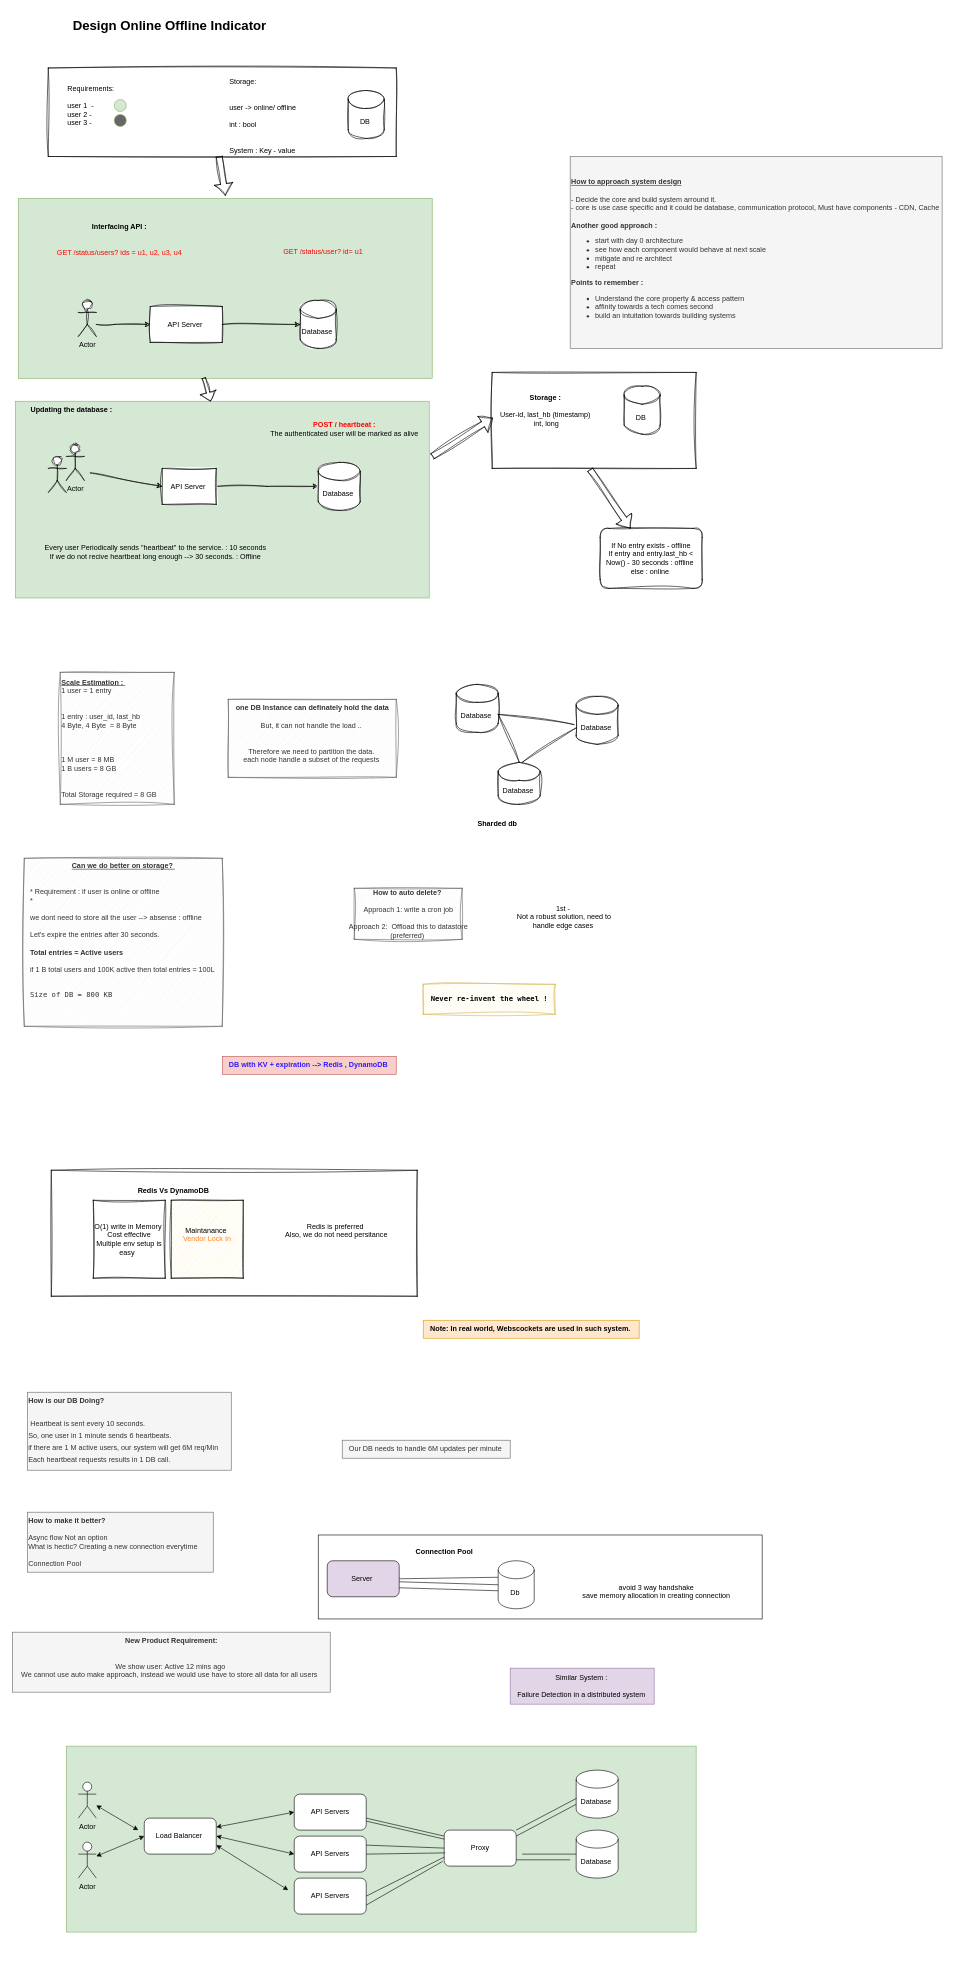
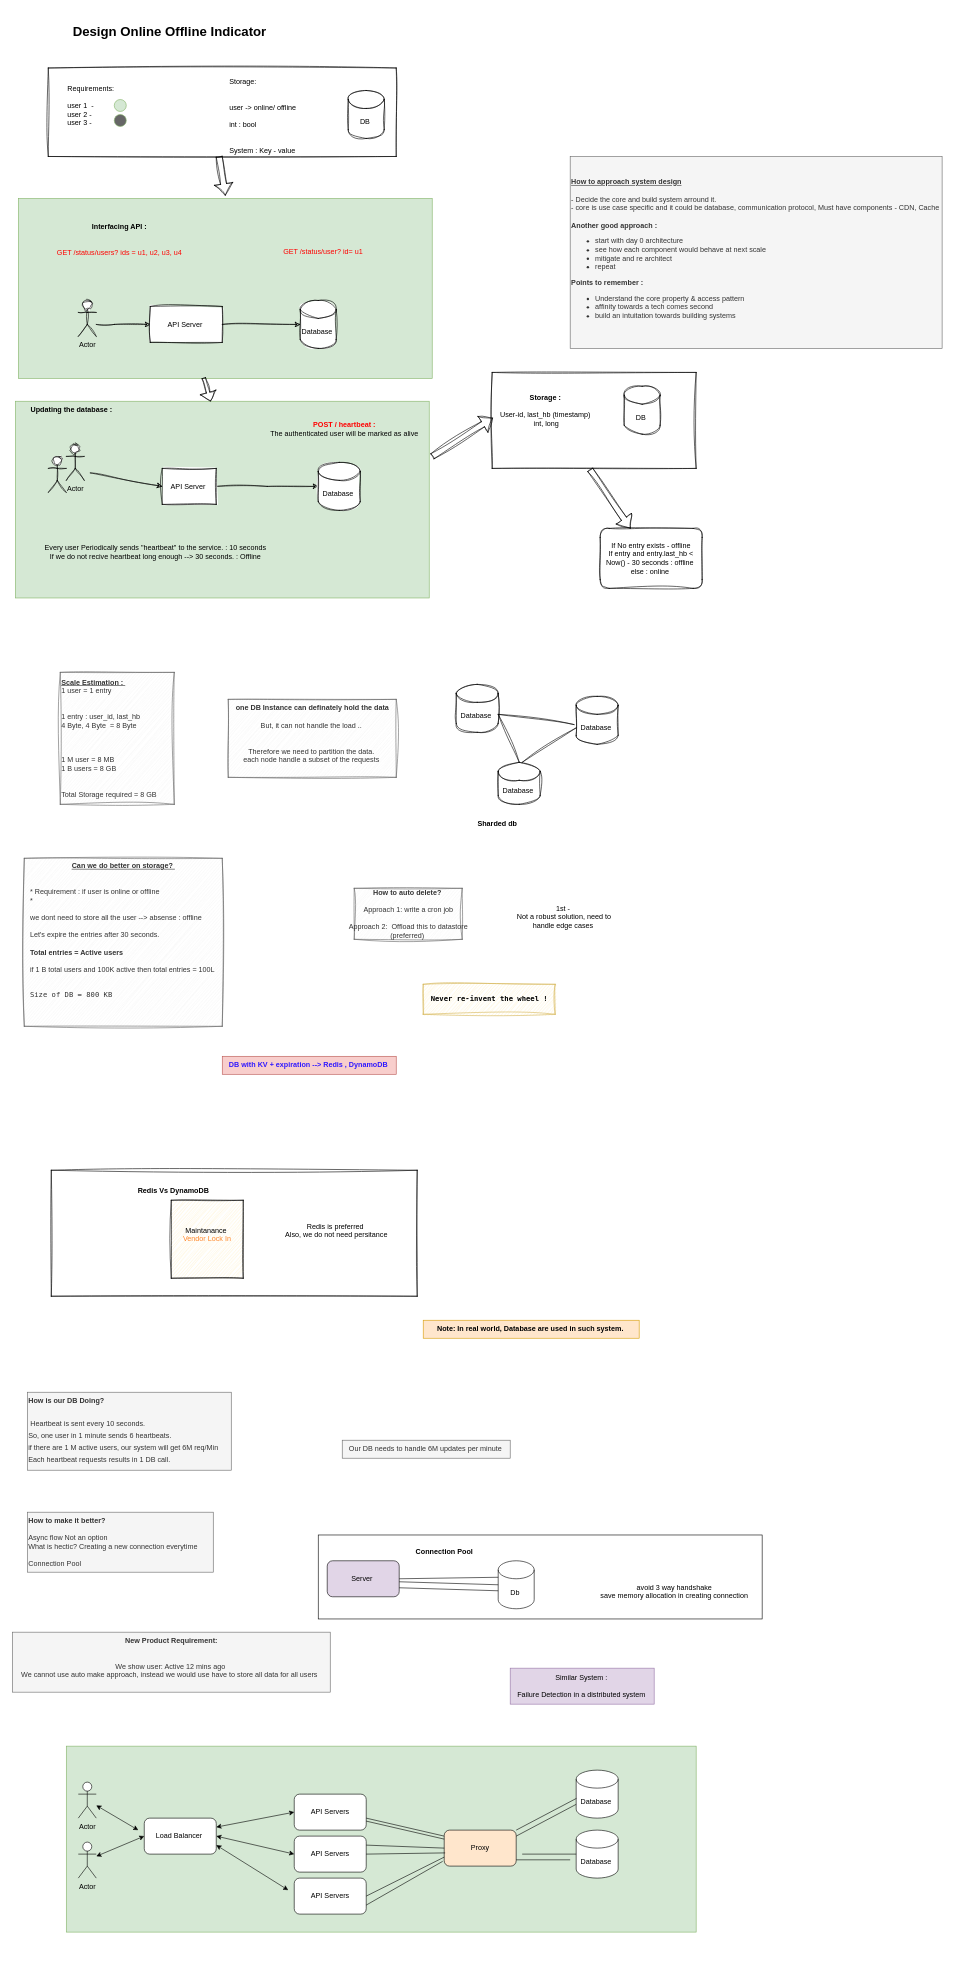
node "Design Online Offline Indicator": moved (171, 33) -> (171, 39)
node "O(1) write in Memory Cost effective Multiple env setup is easy": removed
node "Note: In real world, Webscockets are used in such system.": label "Note: In real world, Webscockets are used in such system." -> "Note: In real world, Database are used in such system."
node "avoid 3 way handshake save memory allocation in creating connection": moved (657, 1596) -> (675, 1596)
node "Proxy": fillcolor #ffffff -> #ffe6cc
